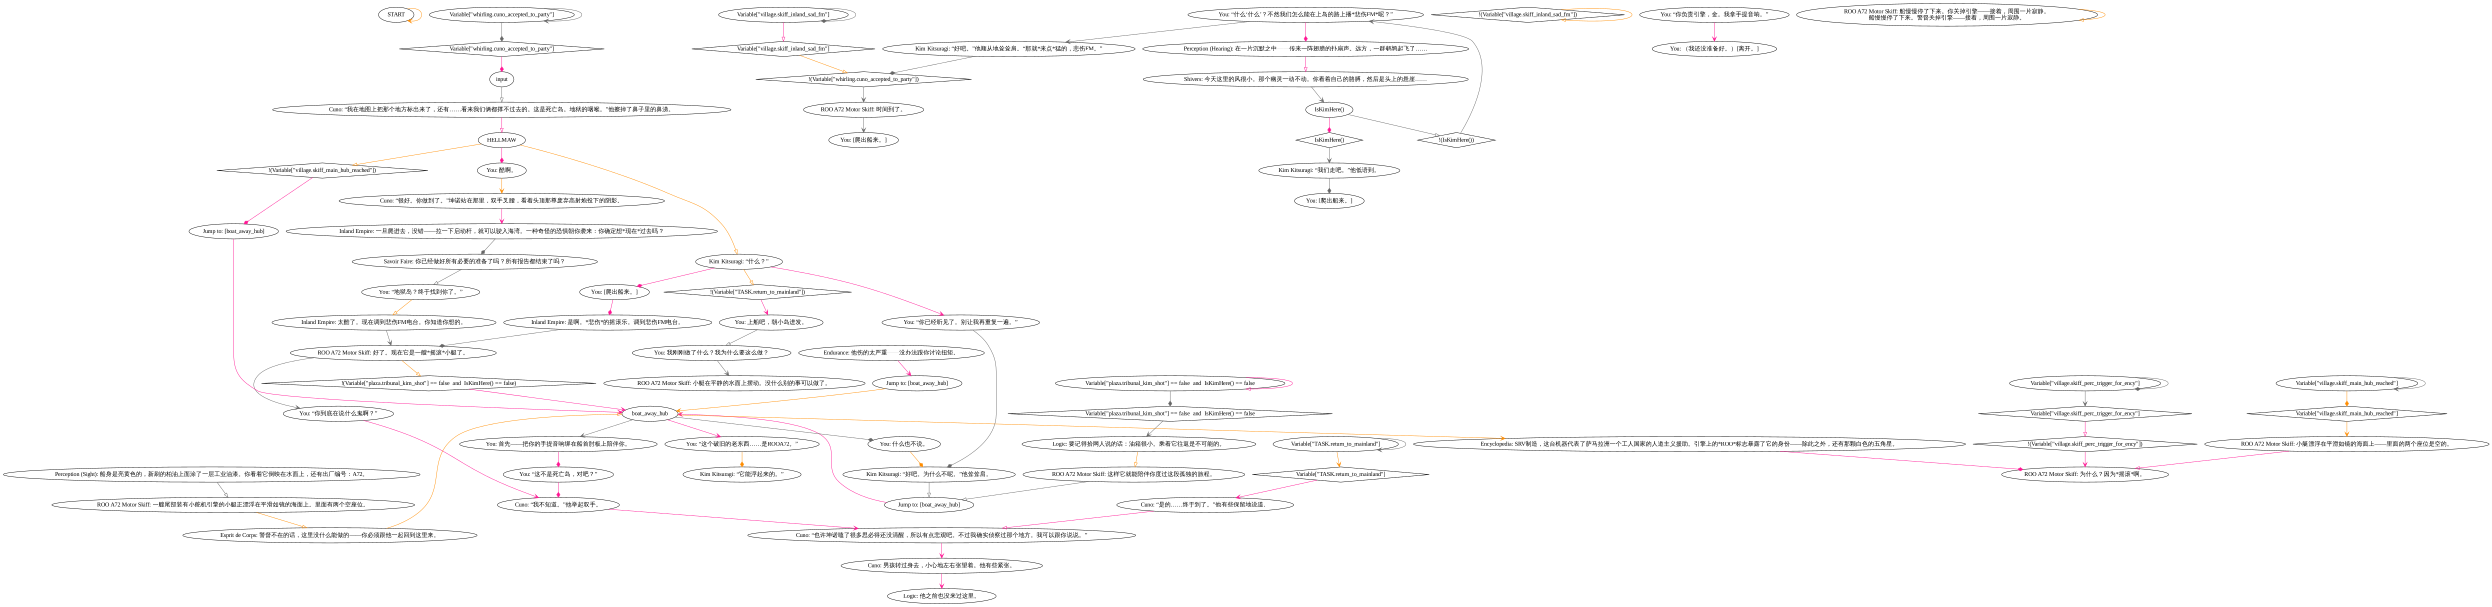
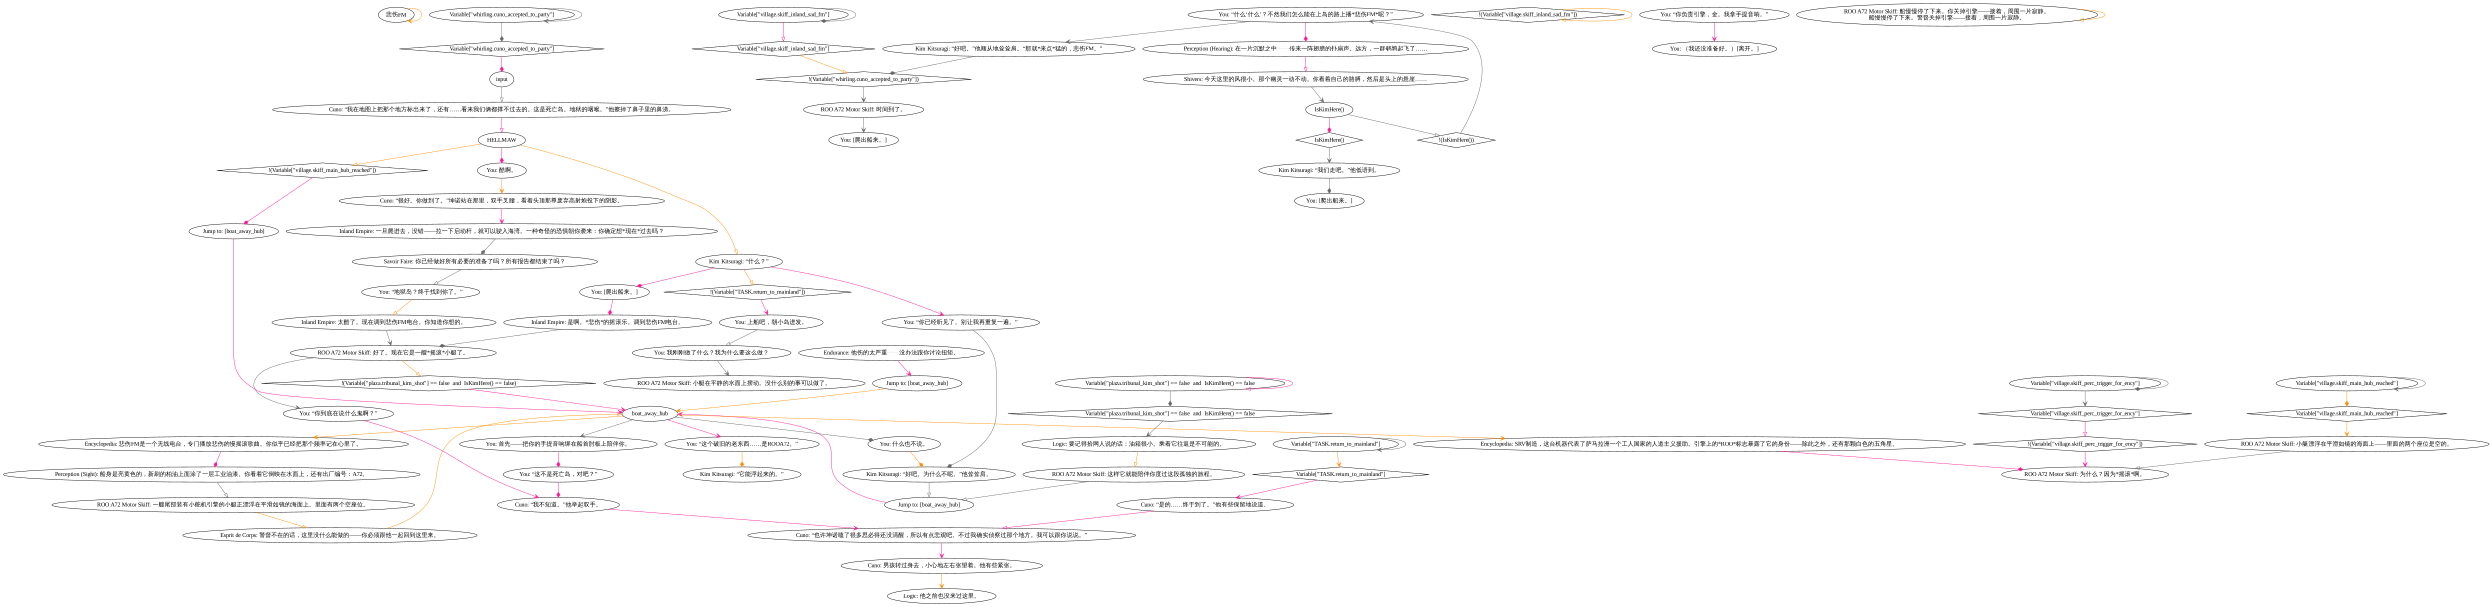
node "START": label "START" -> "悲伤FM"
node "Encyclopedia: 悲伤FM是一个无线电台，专门播放悲伤的慢摇滚歌曲。你似乎已经把那个频率记在心里了。": added
edge "ROO A72 Motor Skiff: 小艇漂浮在平滑如镜的海面上——里面的两个座位是空的。" -> "ROO A72 Motor Skiff: 为什么？因为*摇滚*啊。": color deeppink -> gray40
edge "Cuno: 男孩转过身去，小心地左右张望着。他有些紧张。" -> "Logic: 他之前也没来过这里。": color deeppink -> darkorange
